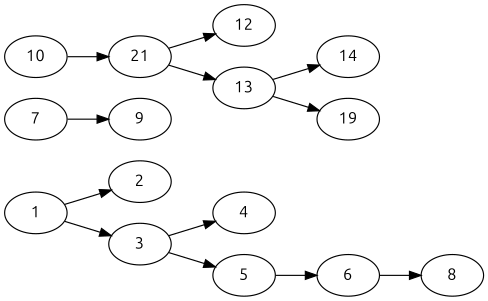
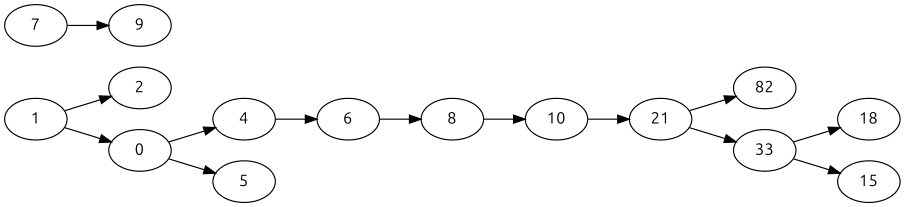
node "12": label "12" -> "82"
node "14": label "14" -> "18"
node "13": label "13" -> "33"
node "19": label "19" -> "15"
edge "8" -> "10": added
node "3": label "3" -> "0"
edge "5" -> "6": now "4" -> "6"
